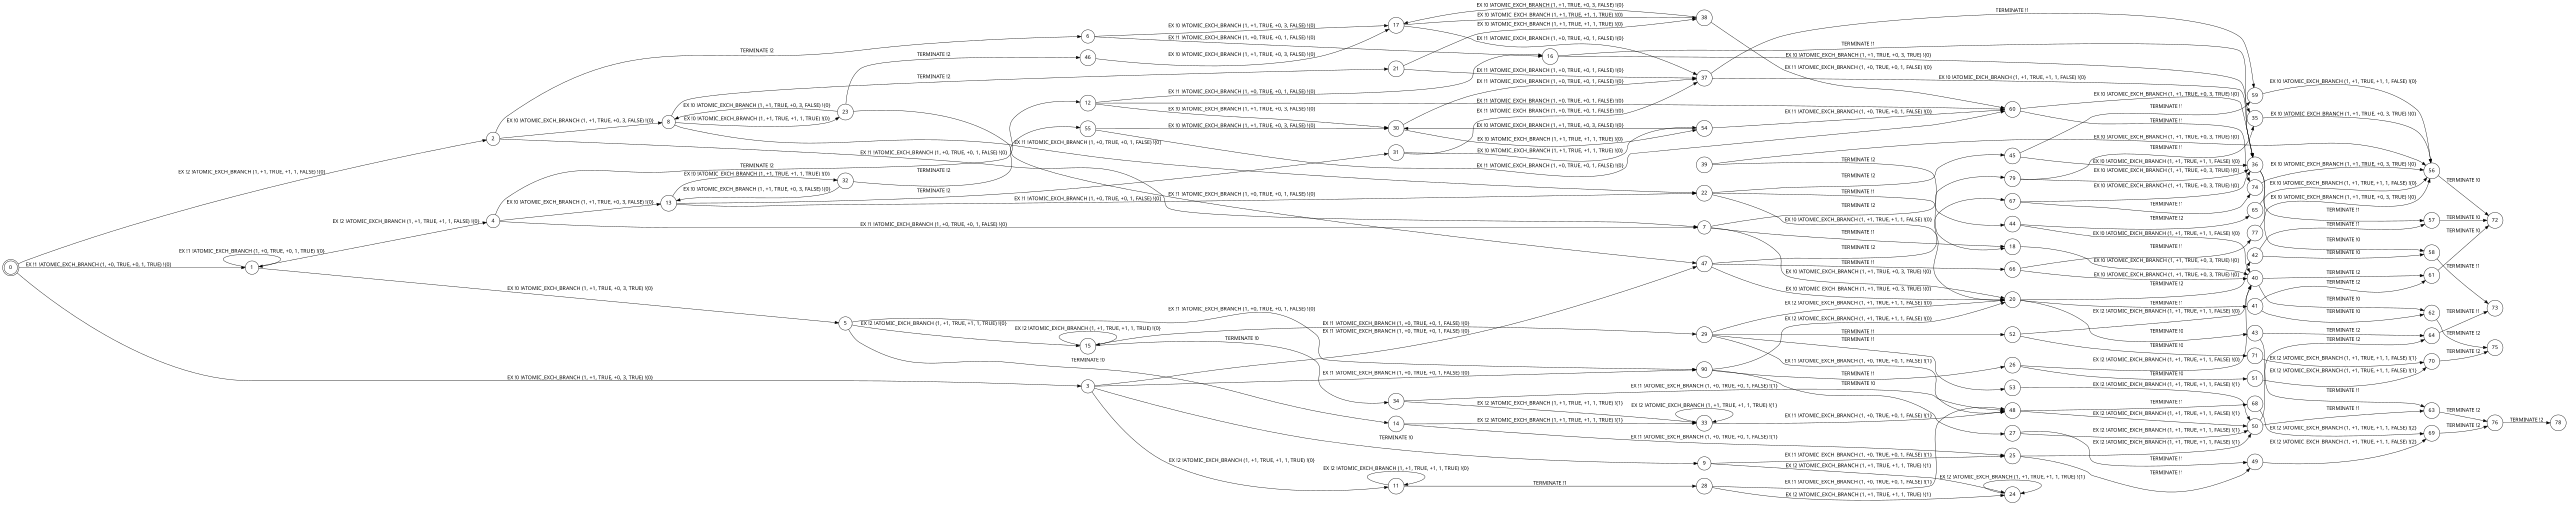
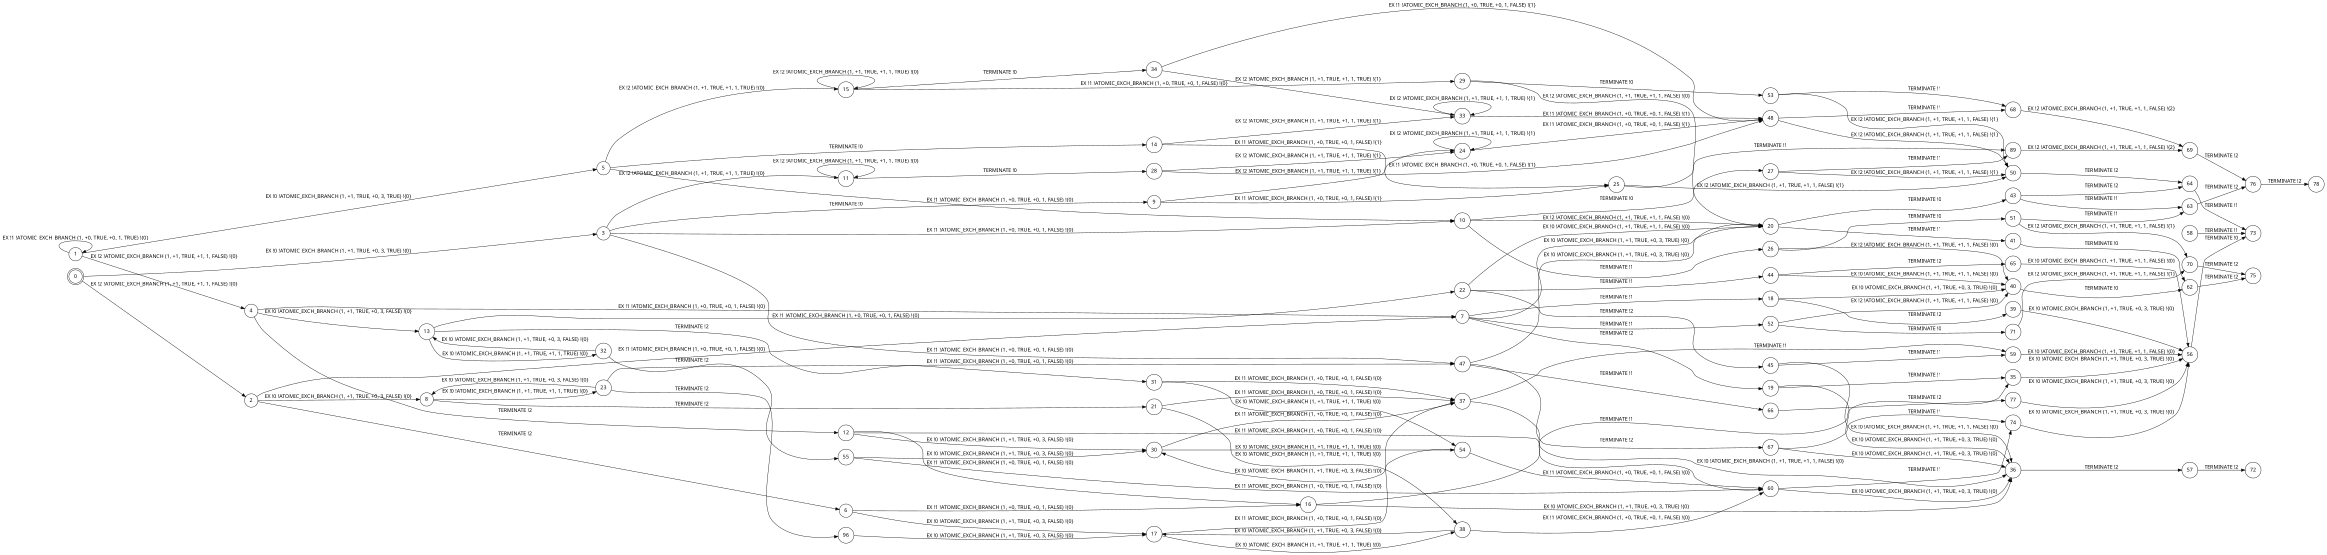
node "46": label "46" -> "96"
edge "53" -> "68": added, label "TERMINATE !1"
edge "39" -> "18": reversed
edge "8" -> "22": removed, label "EX !1 !ATOMIC_EXCH_BRANCH (1, +0, TRUE, +0, 1, FALSE) !{0}"
node "79": label "79" -> "19"
edge "56" -> "72": now "56" -> "73"
edge "36" -> "57": label "TERMINATE !1" -> "TERMINATE !2"
edge "57" -> "72": label "TERMINATE !0" -> "TERMINATE !2"
edge "66" -> "77": label "TERMINATE !1" -> "TERMINATE !2"
edge "36" -> "58": removed, label "TERMINATE !0"
node "42": removed
edge "0" -> "1": removed, label "EX !1 !ATOMIC_EXCH_BRANCH (1, +0, TRUE, +0, 1, TRUE) !{0}"
node "61": removed
edge "66" -> "40": removed, label "EX !0 !ATOMIC_EXCH_BRANCH (1, +1, TRUE, +0, 3, TRUE) !{0}"
edge "29" -> "52": now "7" -> "52"
edge "29" -> "53": label "TERMINATE !1" -> "TERMINATE !0"
edge "29" -> "48": now "24" -> "48"
node "90": label "90" -> "10"
edge "50" -> "63": now "51" -> "63"
node "49": label "49" -> "89"
edge "11" -> "28": label "TERMINATE !1" -> "TERMINATE !0"
